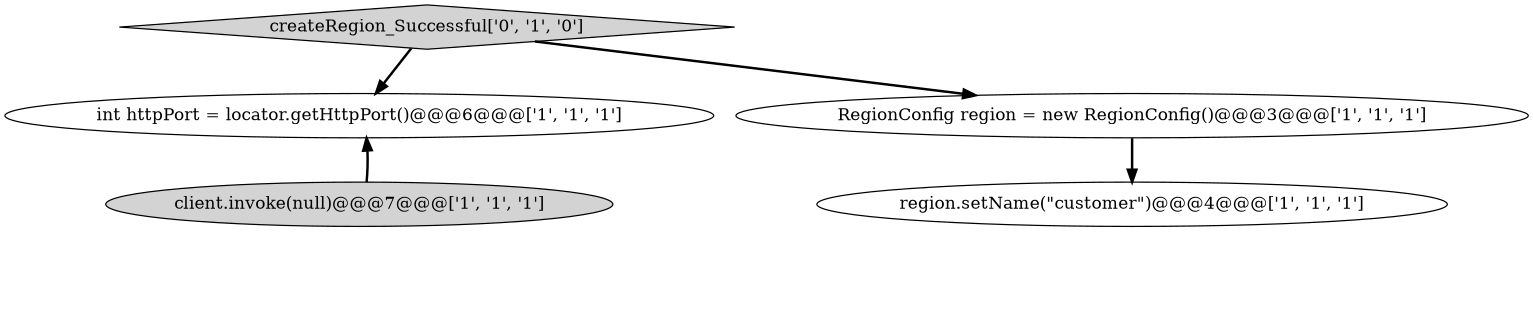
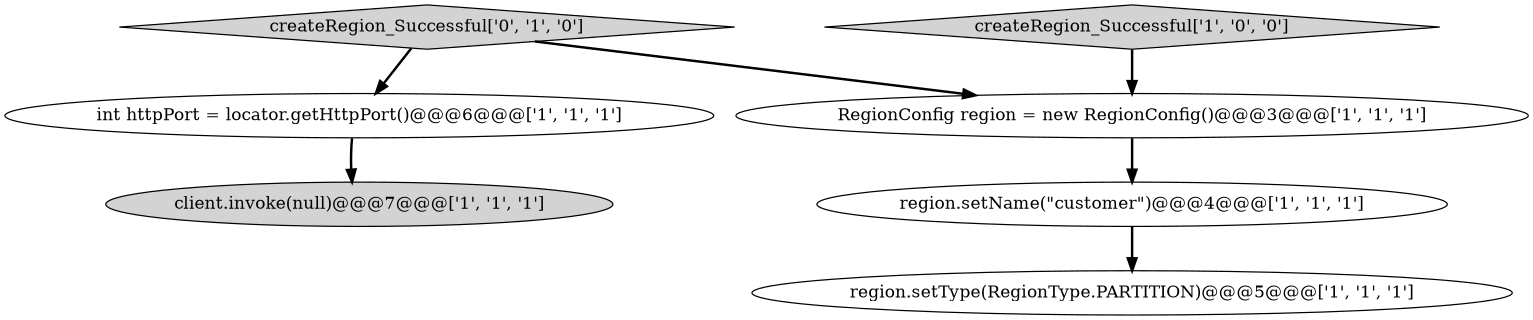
node "createRegion_Successful['1', '0', '0']": added
edge "client.invoke(null)@@@7@@@['1', '1', '1']" -> "int httpPort = locator.getHttpPort()@@@6@@@['1', '1', '1']": reversed
node "region.setType(RegionType.PARTITION)@@@5@@@['1', '1', '1']": added
